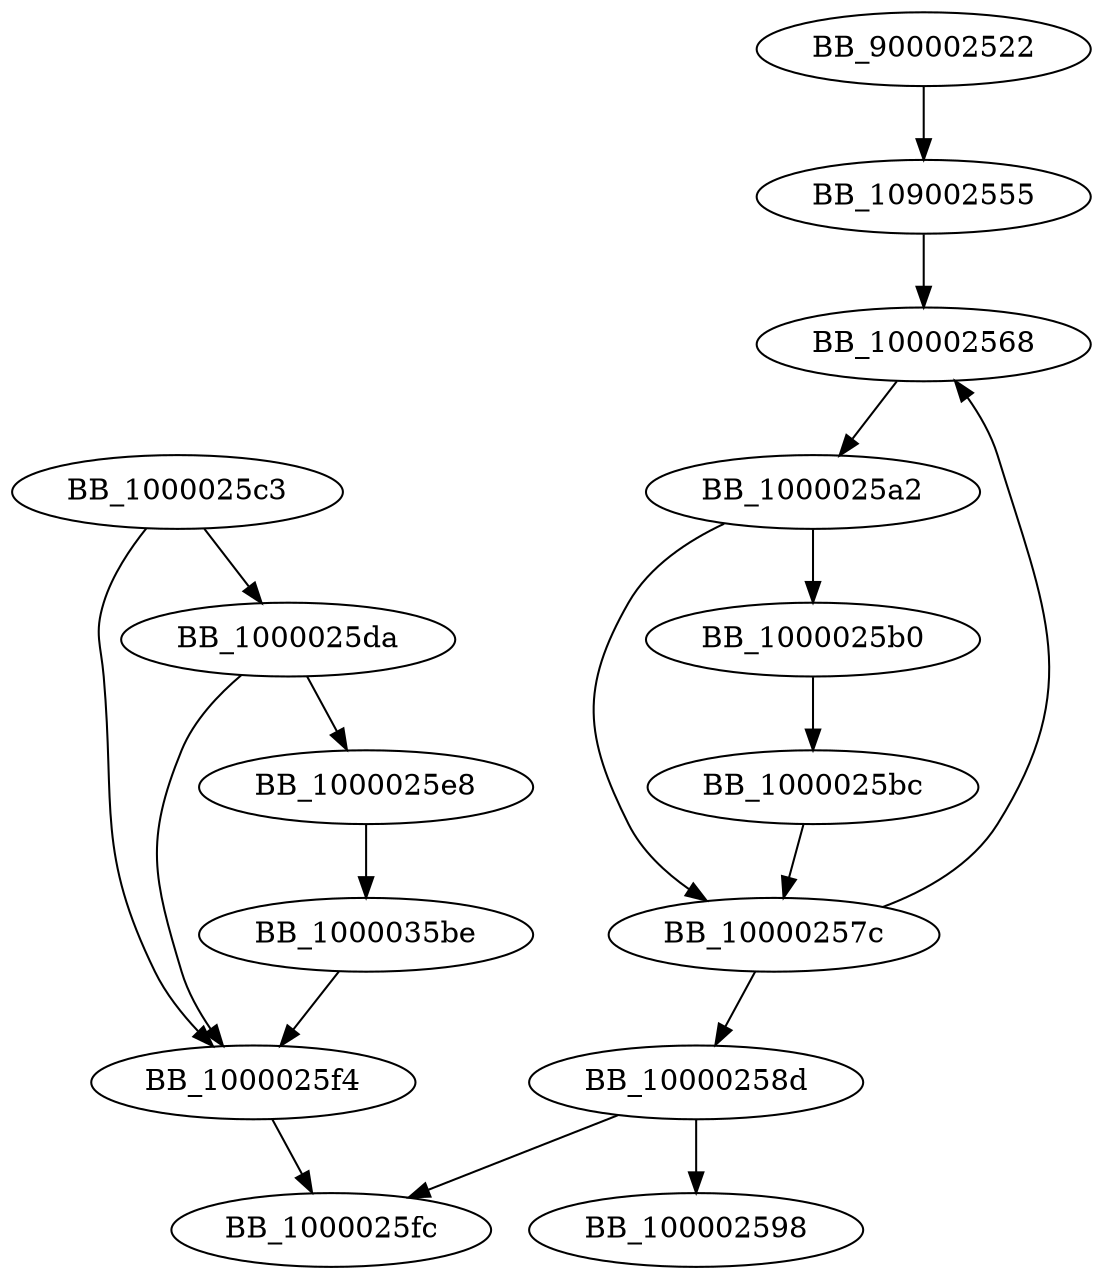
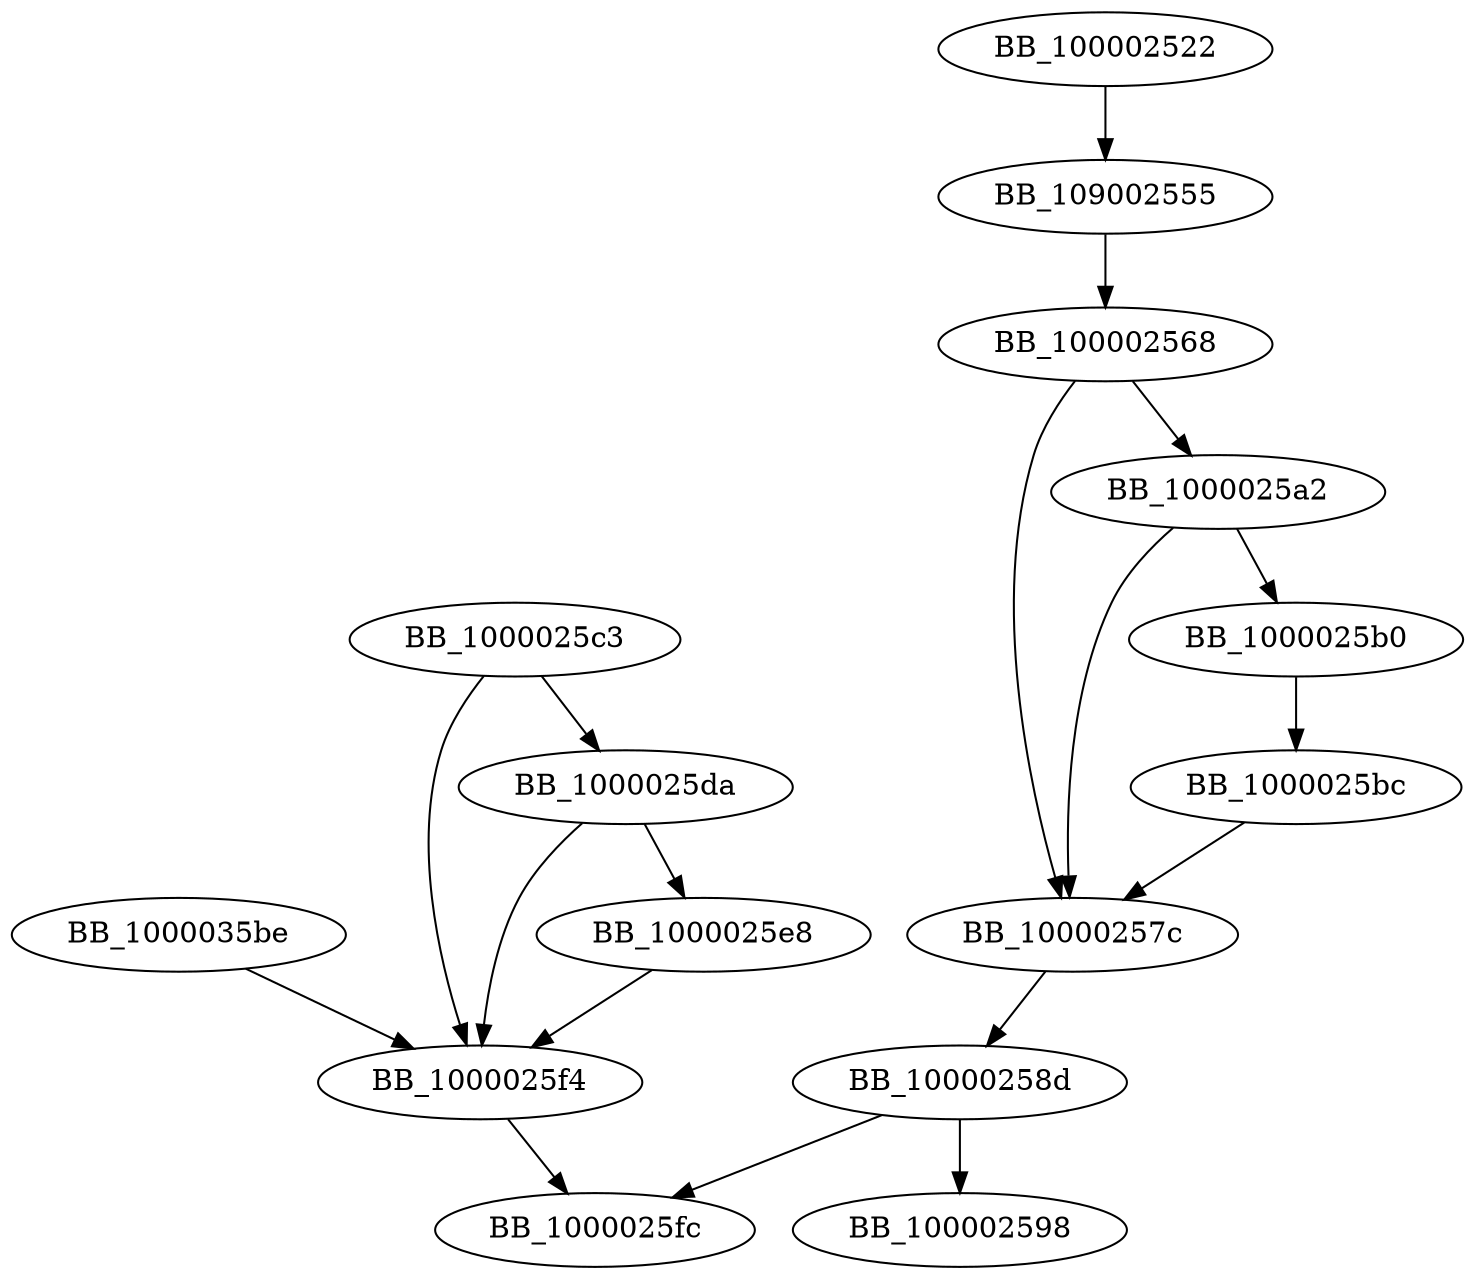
node "BB_900002522": label "BB_900002522" -> "BB_100002522"
edge "BB_10000257c" -> "BB_100002568": reversed
edge "BB_1000025e8" -> "BB_1000035be": now "BB_1000025e8" -> "BB_1000025f4"
